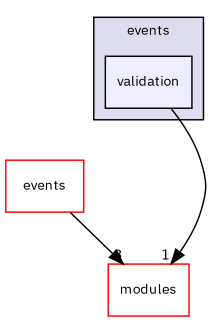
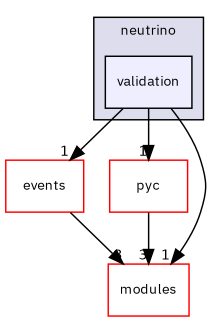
cluster "events": label "events" -> "neutrino"
edge "validation" -> "events": added
node "pyc": added
